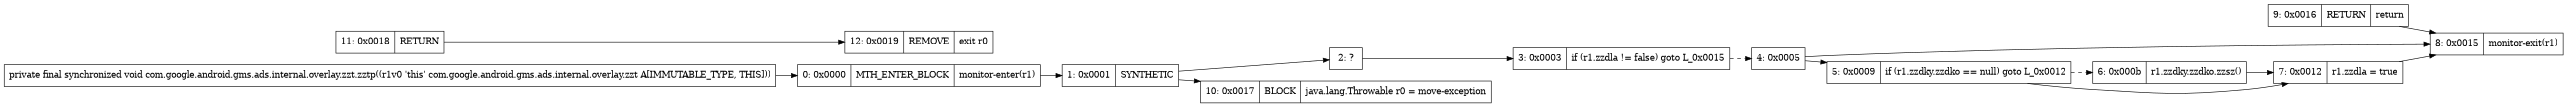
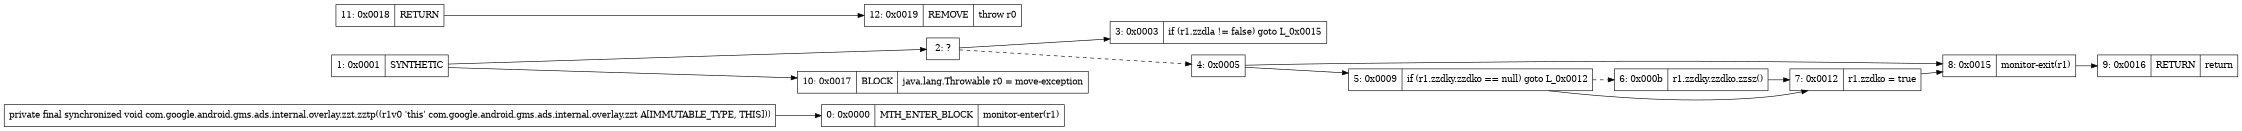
edge "9: 0x0016" -> "8: 0x0015": reversed
node "12: 0x0019": text "exit r0" -> "throw r0"
edge "3: 0x0003" -> "4: 0x0005": now "2: ?" -> "4: 0x0005"
node "7: 0x0012": text "r1.zzdla = true" -> "r1.zzdko = true"
edge "0: 0x0000" -> "1: 0x0001": removed
